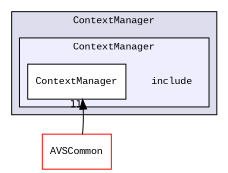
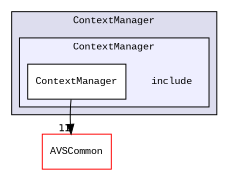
edge "AVSCommon" -> "ContextManager": reversed
